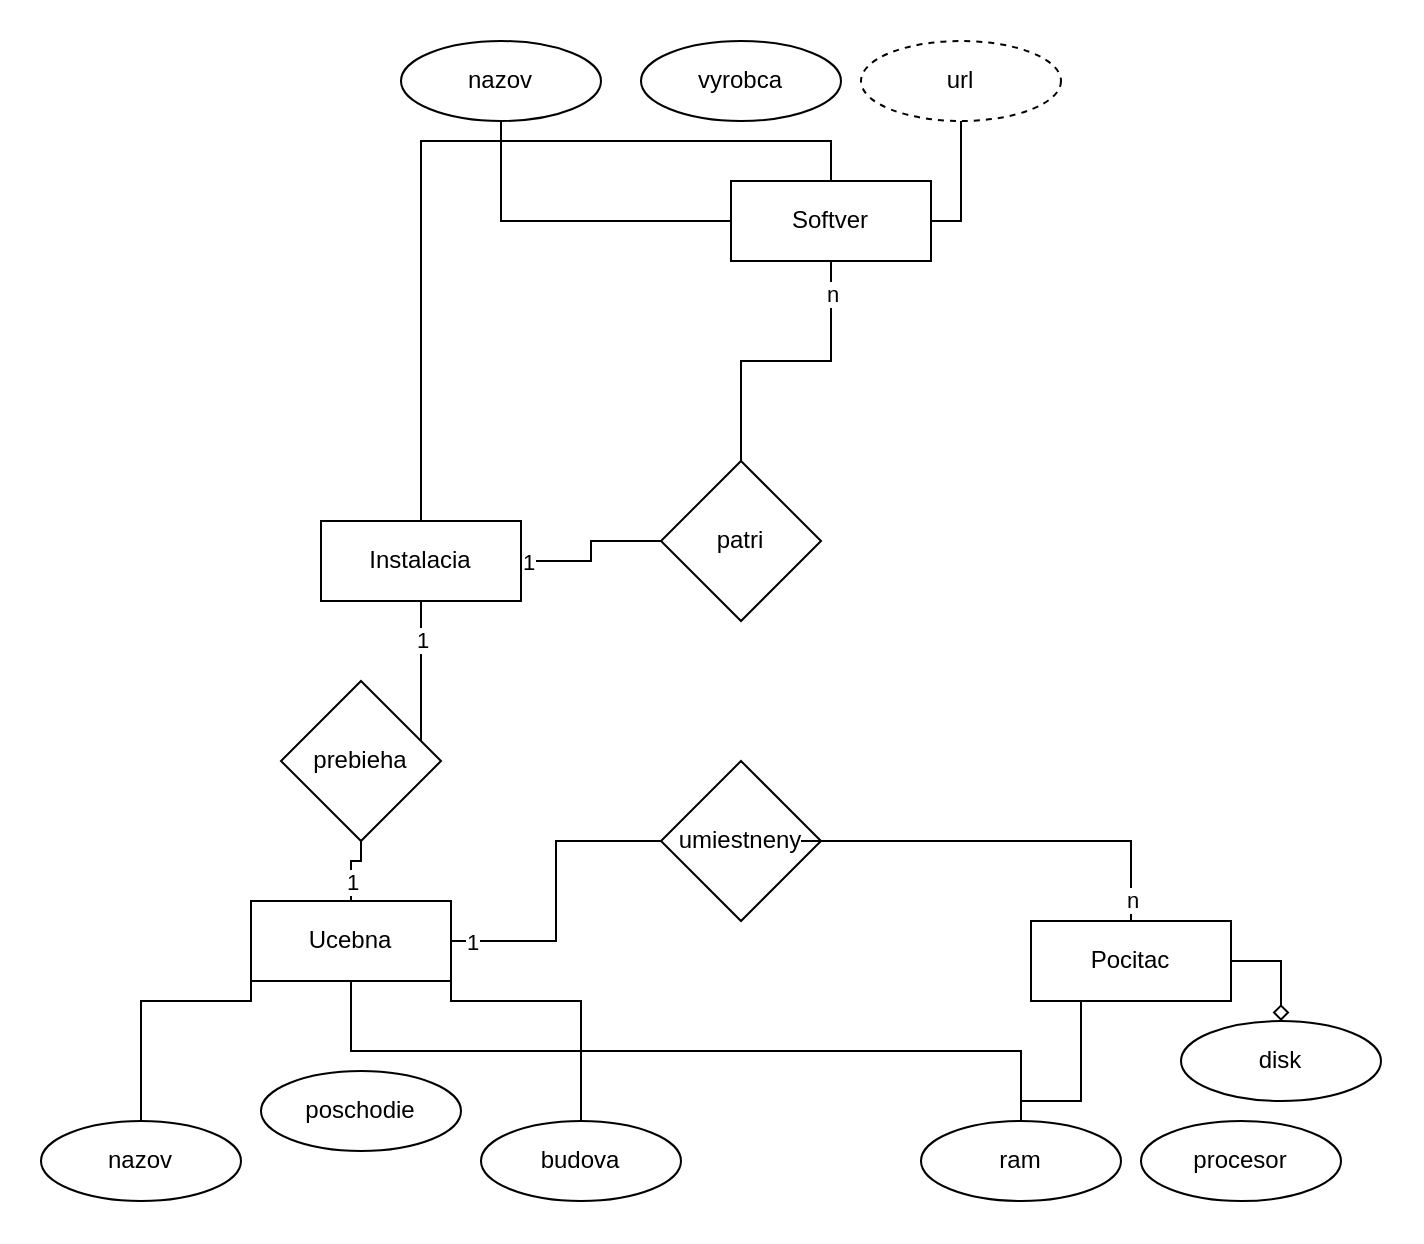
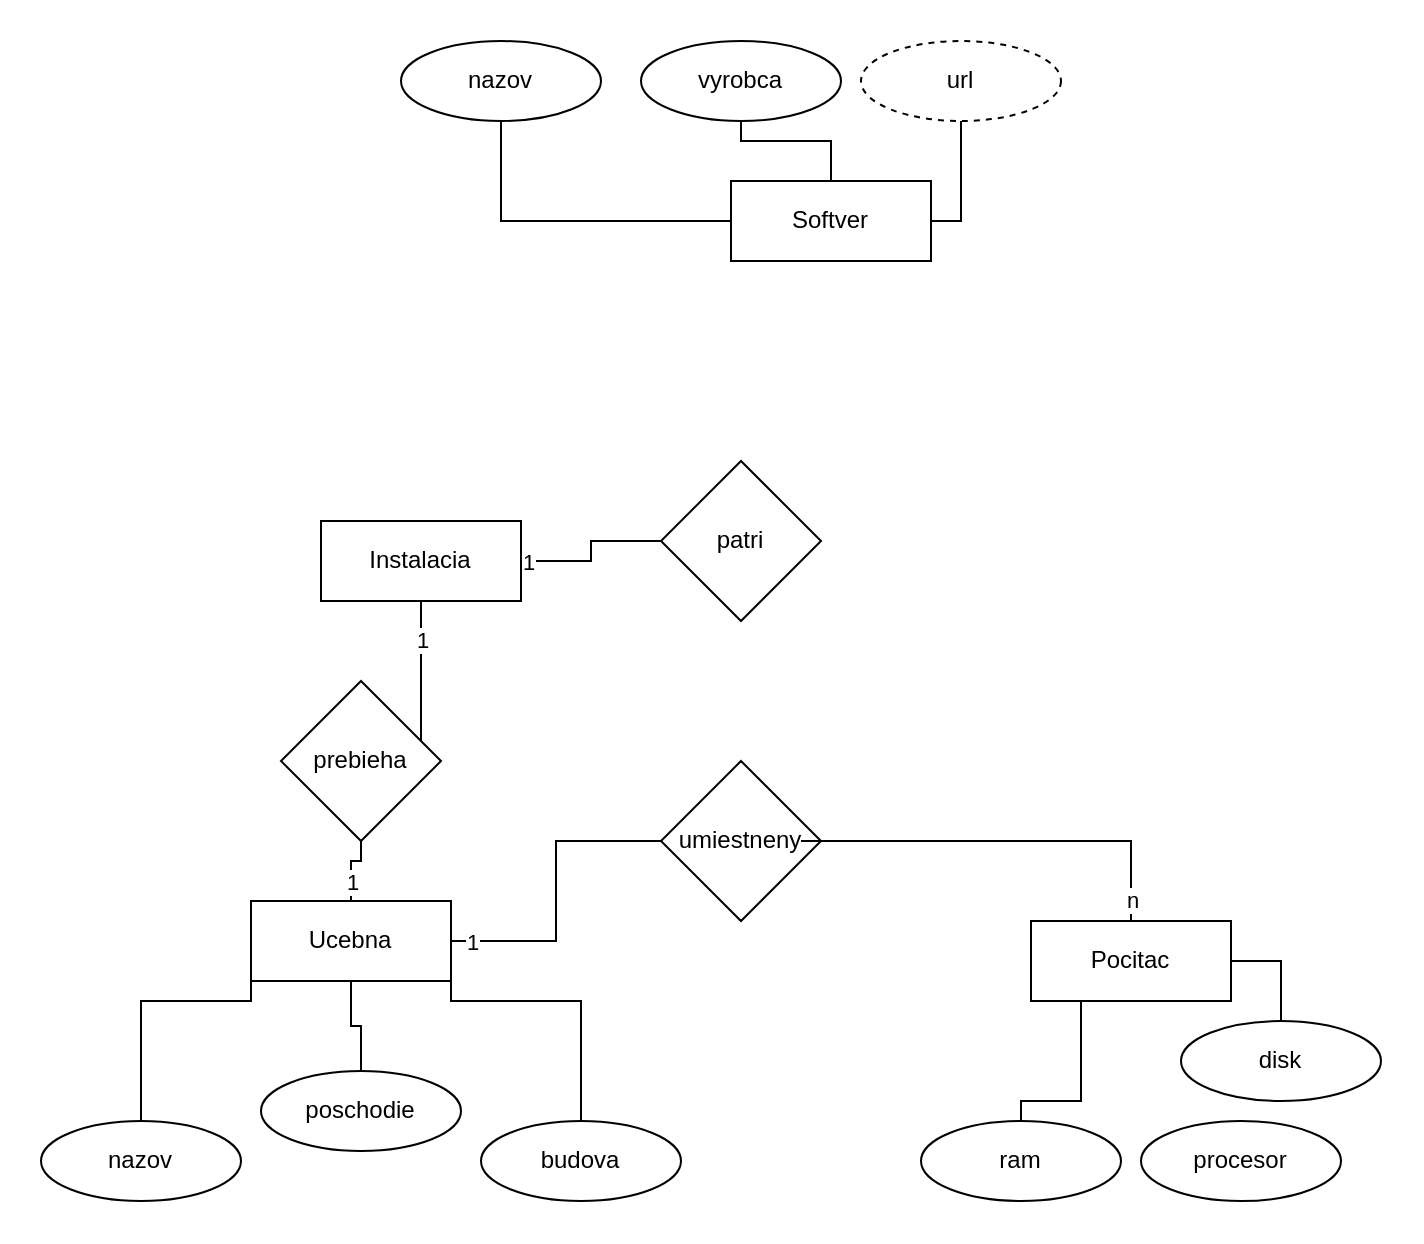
edge "Softver" -- "Instalacia": now "Softver" -- "vyrobca"
edge "Softver" -- "patri": removed, label "n"
edge "Pocitac" -> "disk": arrowhead diamond -> none
edge "Ucebna" -- "ram": now "Ucebna" -- "poschodie"
